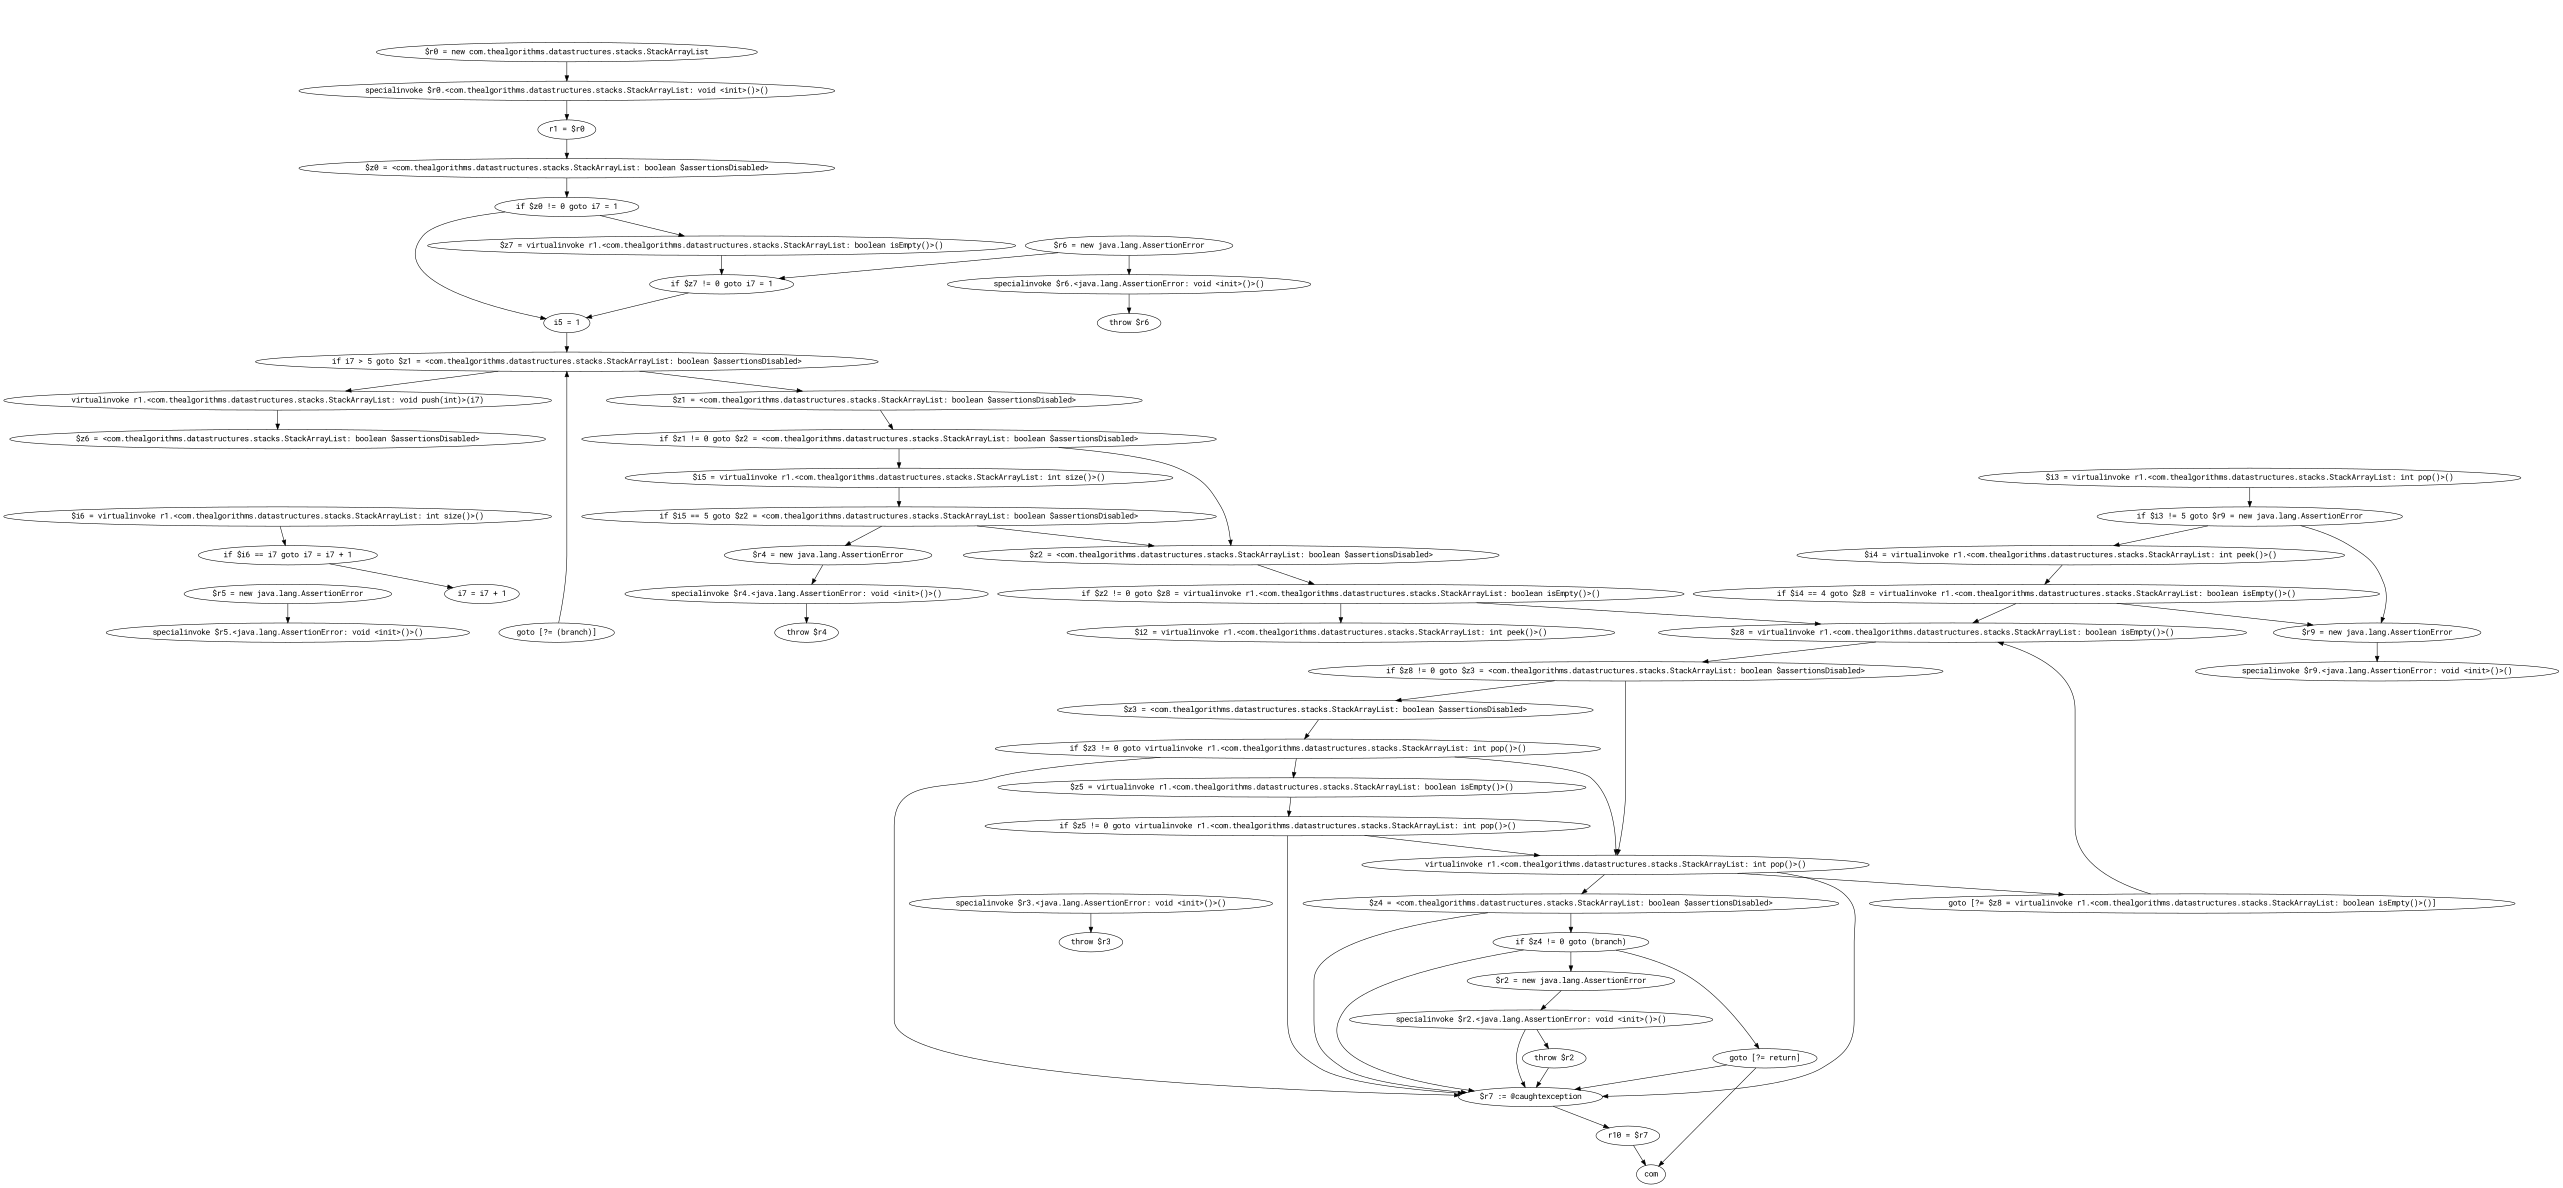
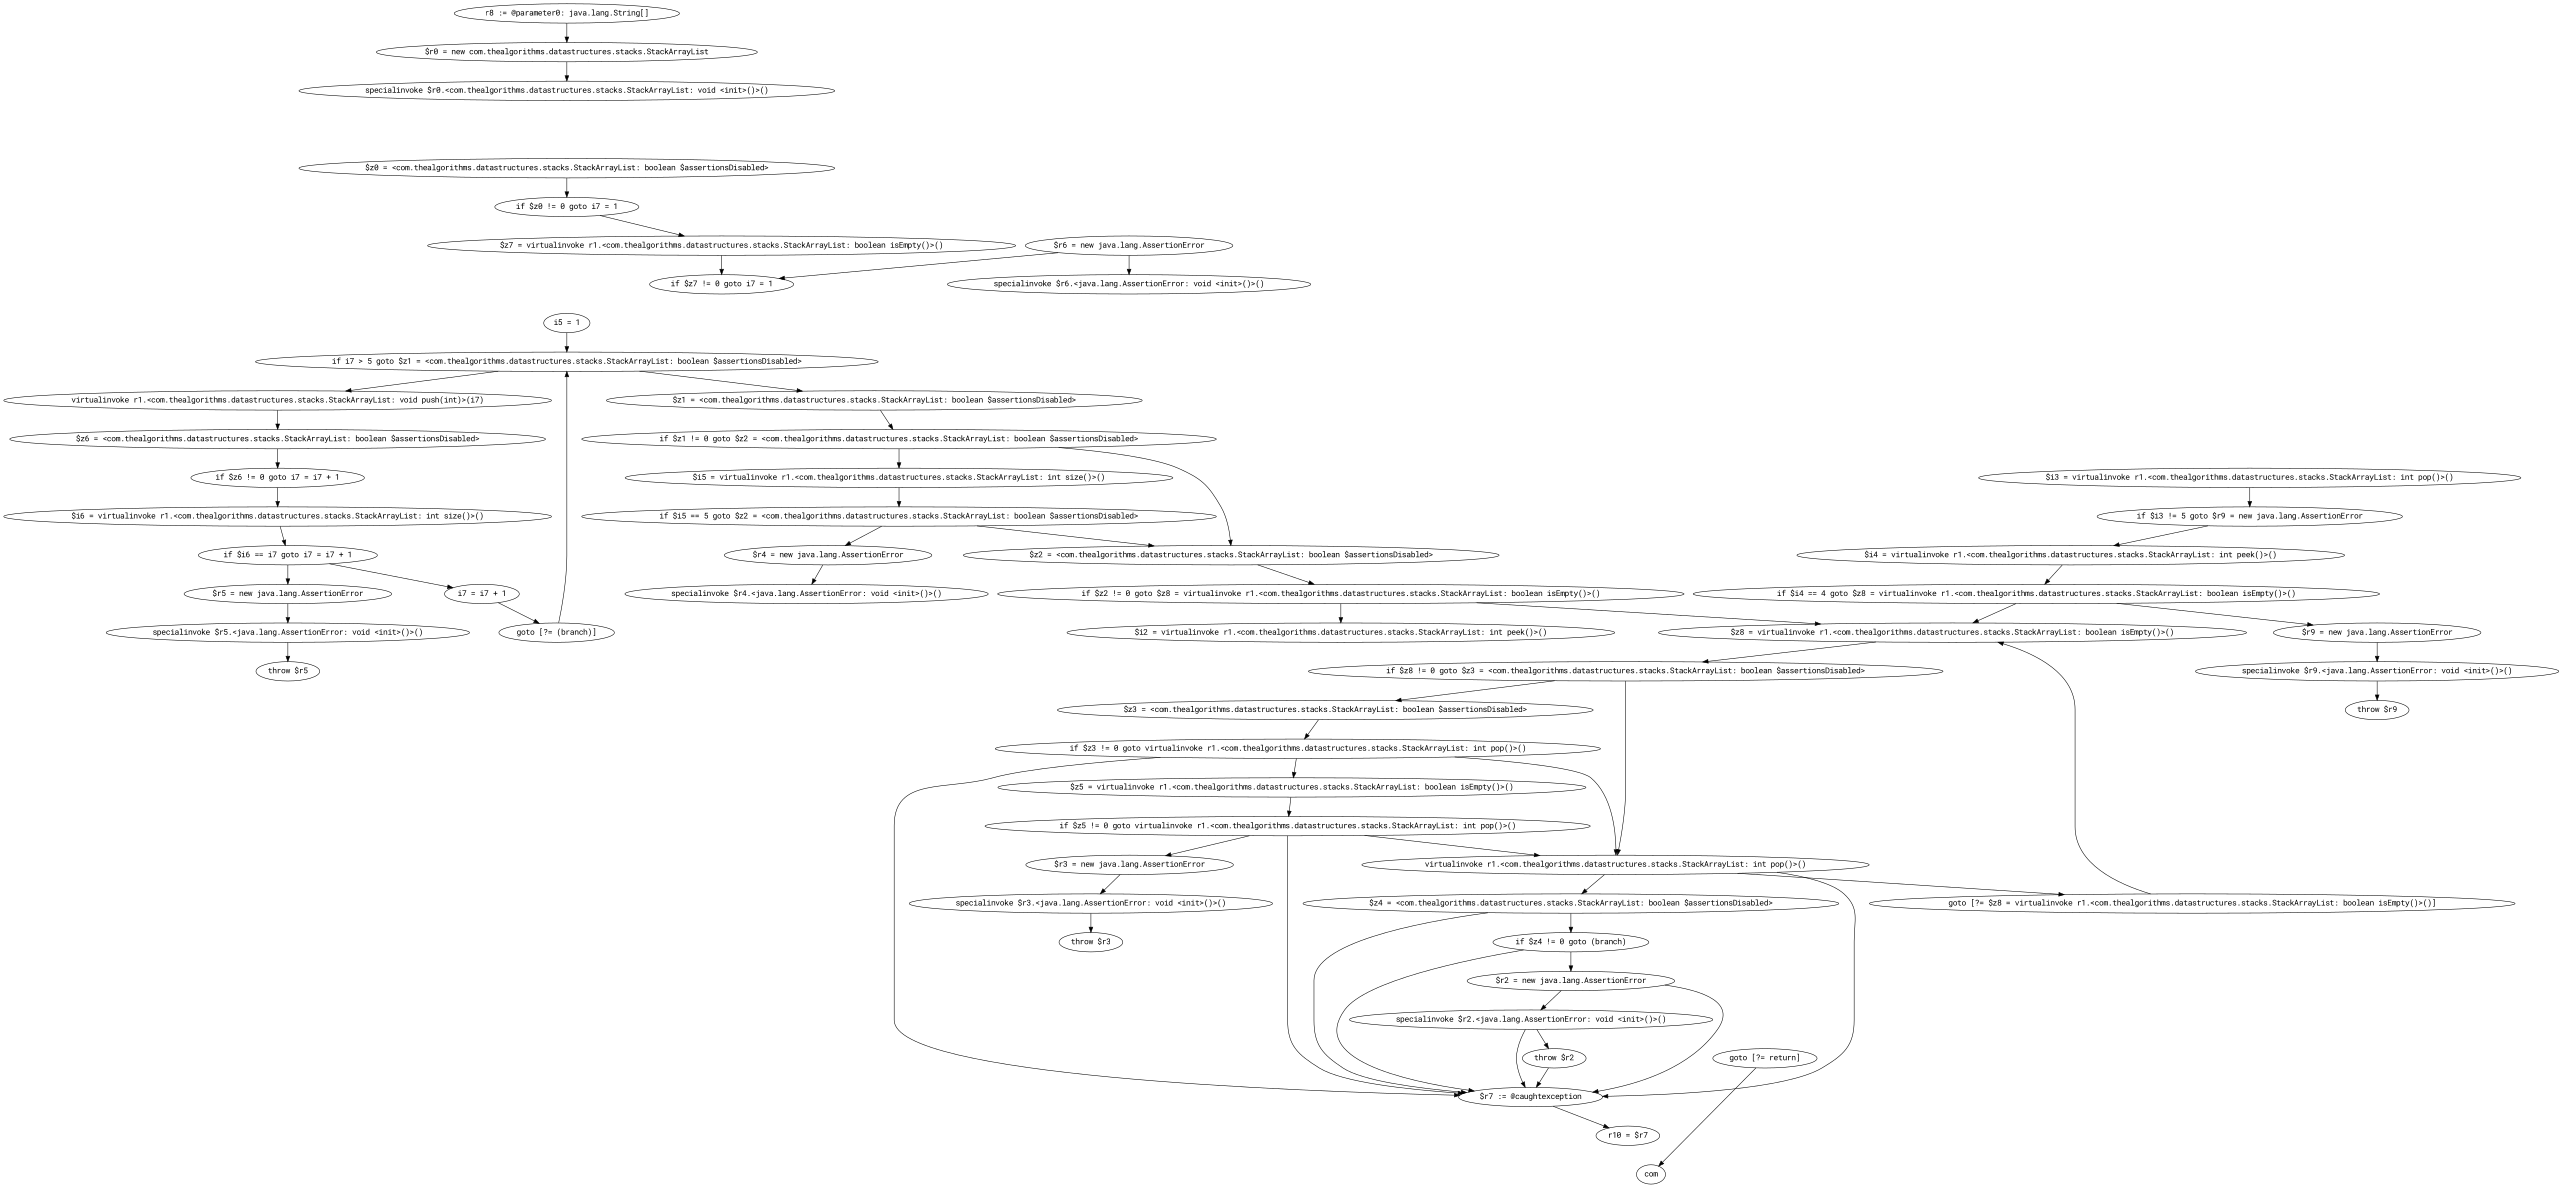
node "r8 := @parameter0: java.lang.String[]": added
node "r1 = $r0": removed
edge "if $z0 != 0 goto i7 = 1" -> "i5 = 1": removed
edge "if $z7 != 0 goto i7 = 1" -> "i5 = 1": removed
node "throw $r6": removed
node "if $z6 != 0 goto i7 = i7 + 1": added
edge "if $i3 != 5 goto $r9 = new java.lang.AssertionError" -> "$r9 = new java.lang.AssertionError": removed
edge "if $i6 == i7 goto i7 = i7 + 1" -> "$r5 = new java.lang.AssertionError": added
edge "i7 = i7 + 1" -> "goto [?= (branch)]": added
node "throw $r4": removed
node "throw $r5": added
node "throw $r9": added
node "$r3 = new java.lang.AssertionError": added
edge "if $z4 != 0 goto (branch)" -> "goto [?= return]": removed
edge "goto [?= return]" -> "$r7 := @caughtexception": now "$r2 = new java.lang.AssertionError" -> "$r7 := @caughtexception"
edge "r10 = $r7" -> "com": removed
